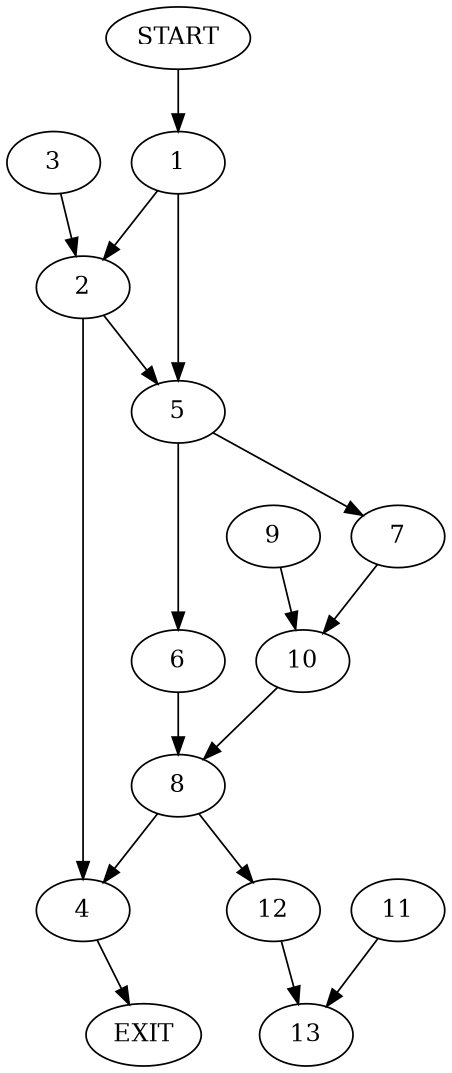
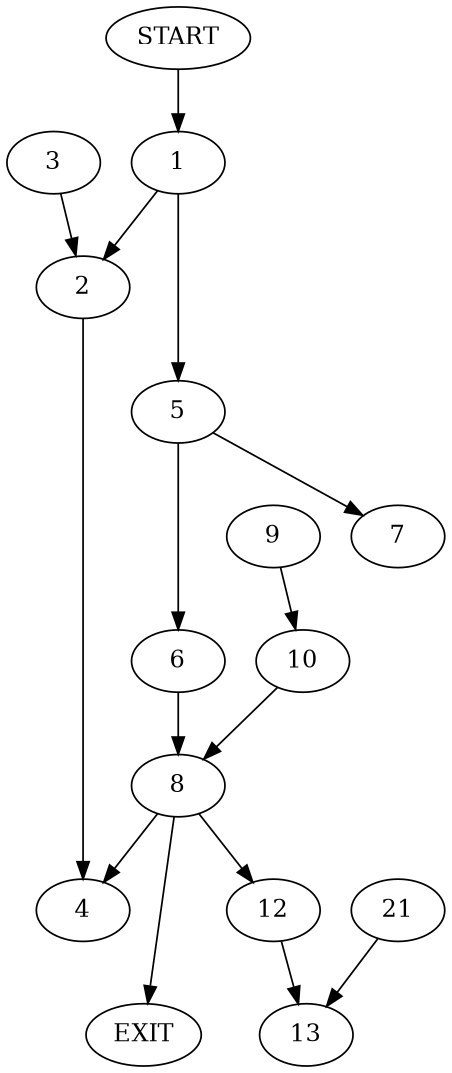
edge "2" -> "5": removed
edge "7" -> "10": removed
node "11": label "11" -> "21"
edge "4" -> "EXIT": now "8" -> "EXIT"
